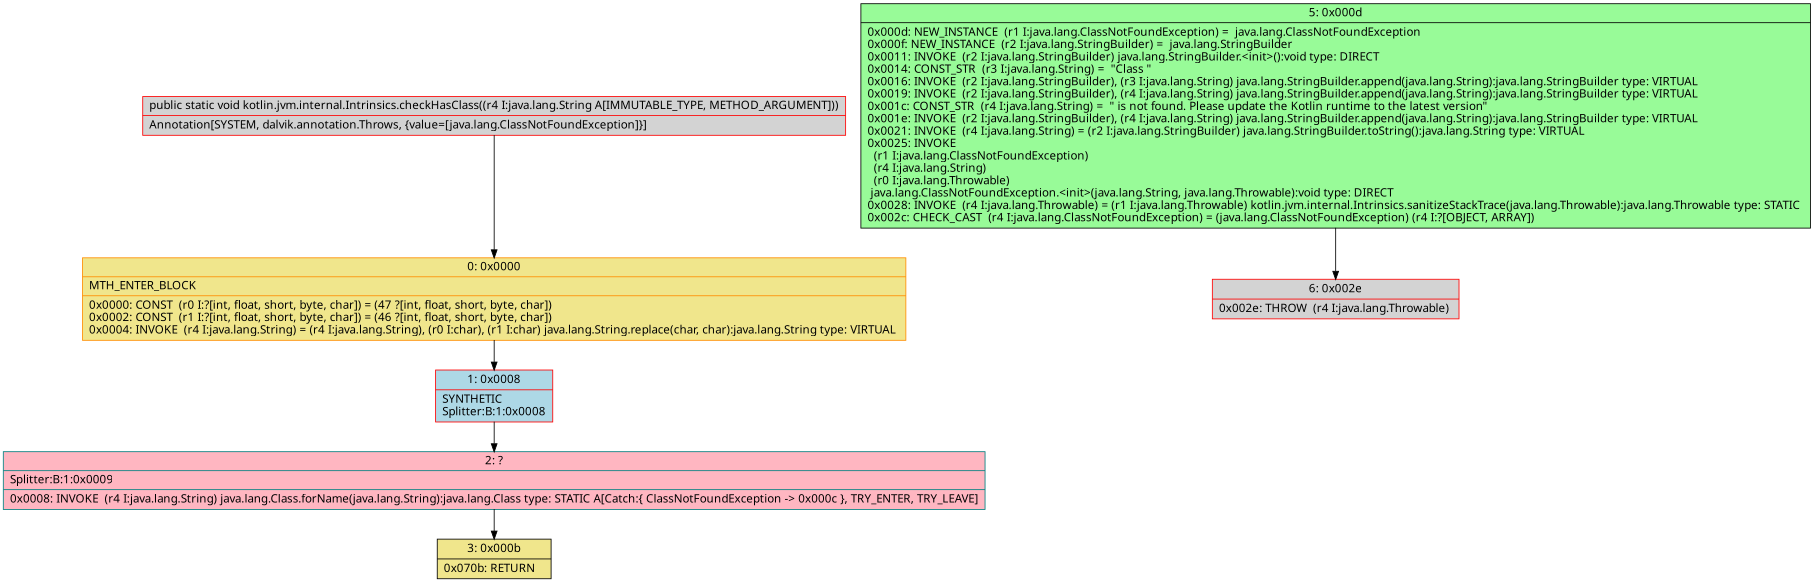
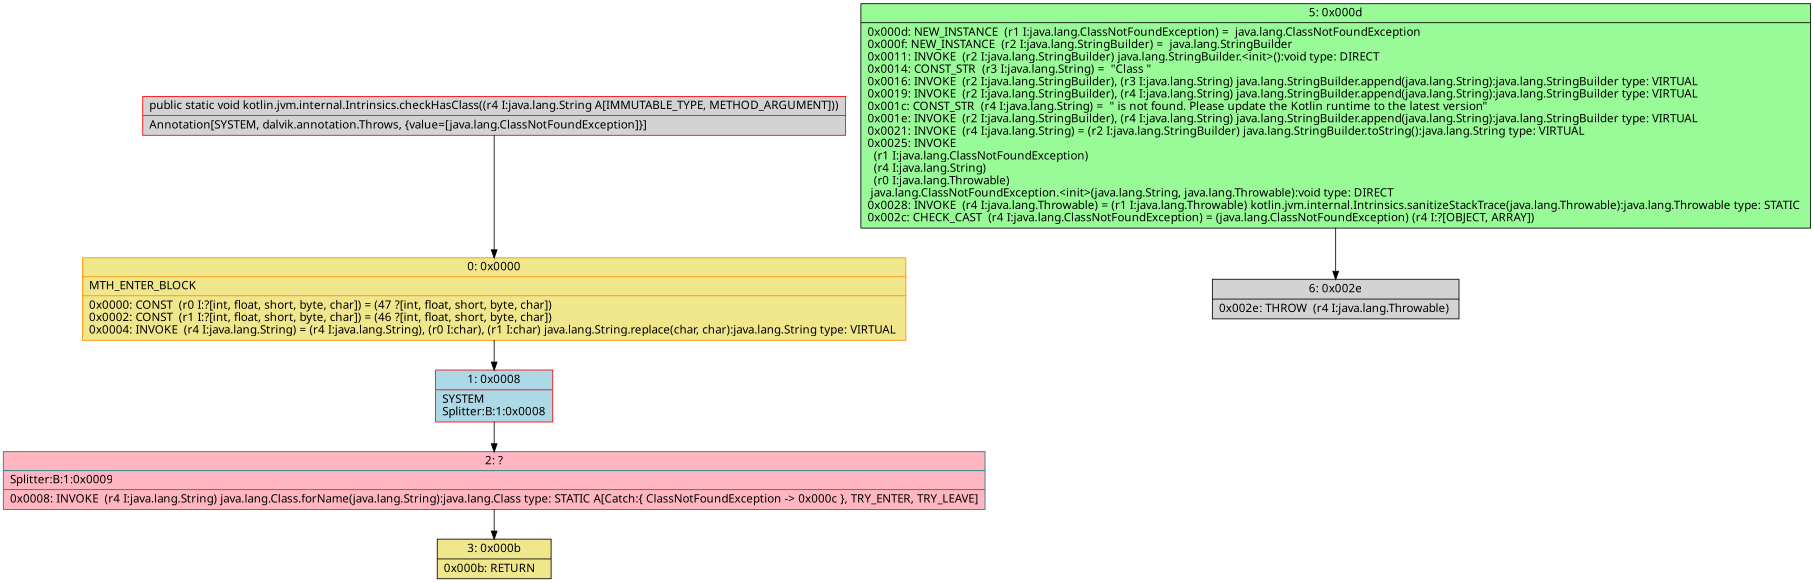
node "6: 0x002e": color red -> black
node "1: 0x0008": text "SYNTHETIC" -> "SYSTEM"
node "3: 0x000b": text "0x070b: RETURN" -> "0x000b: RETURN"
